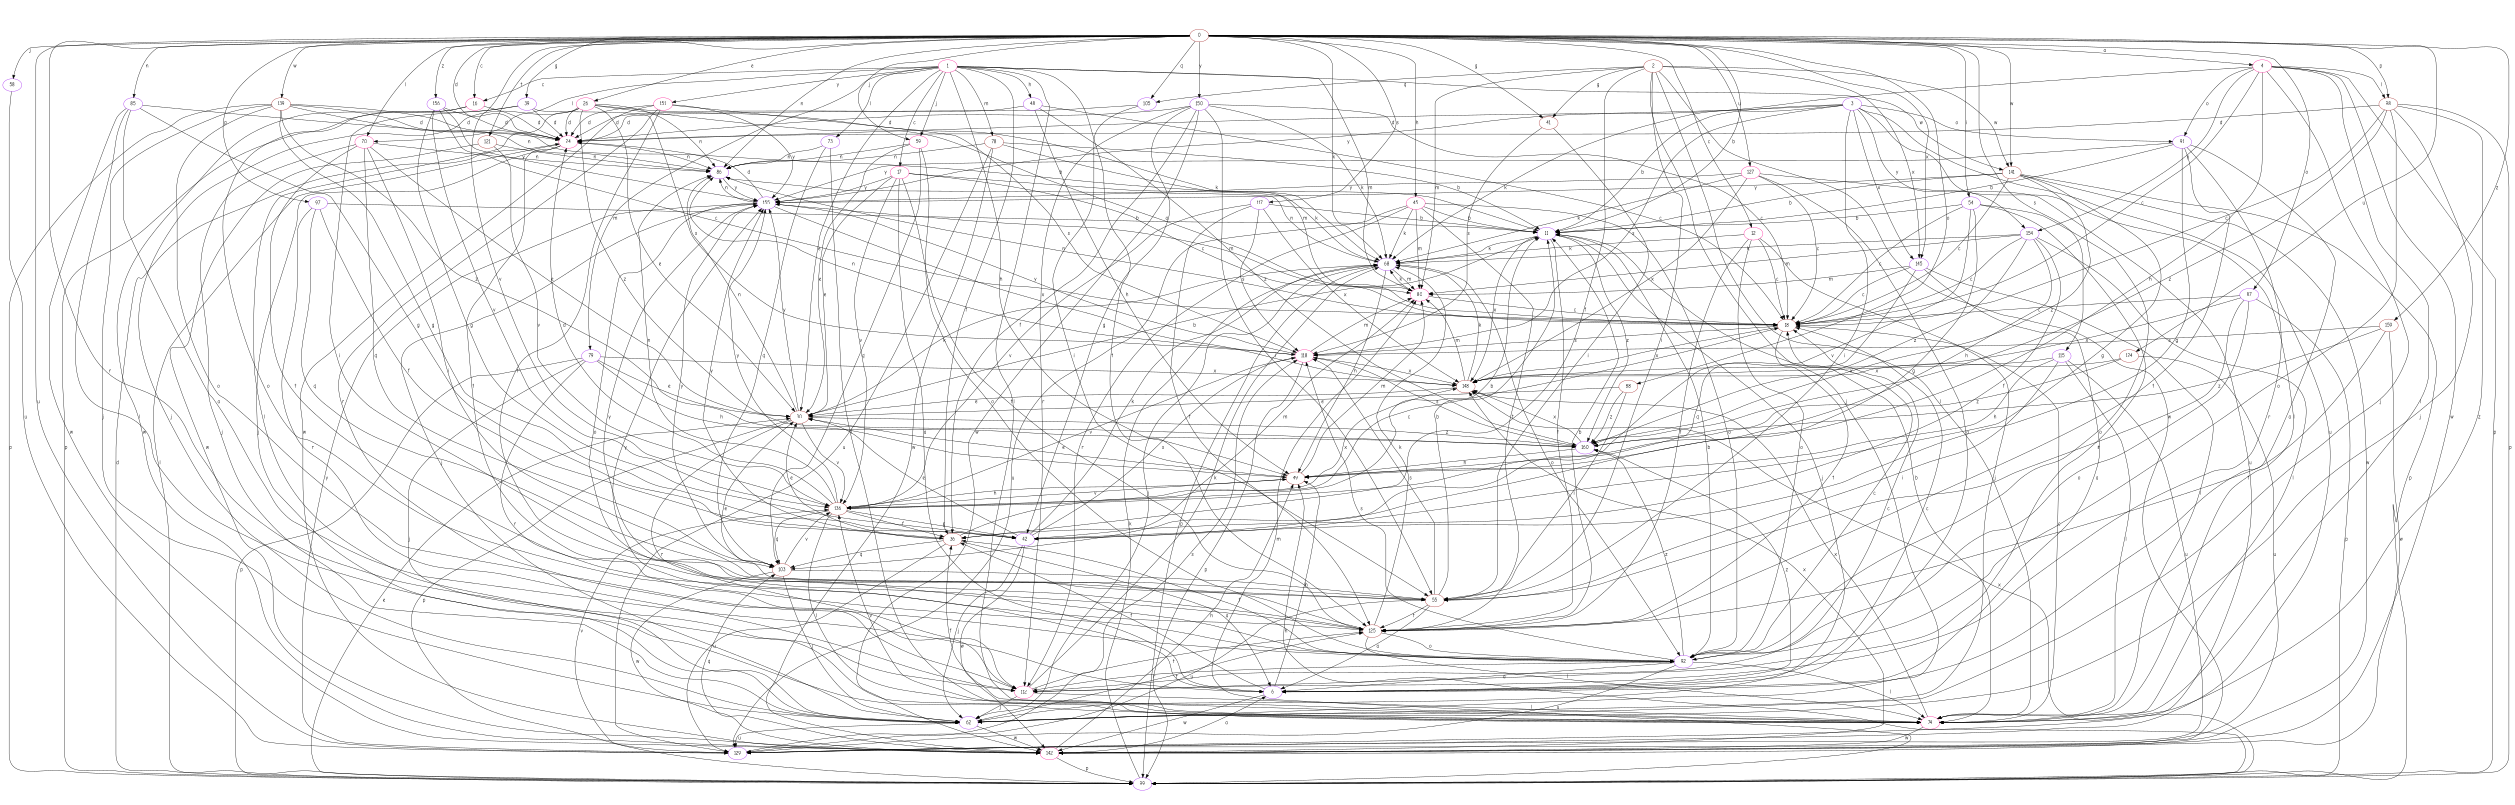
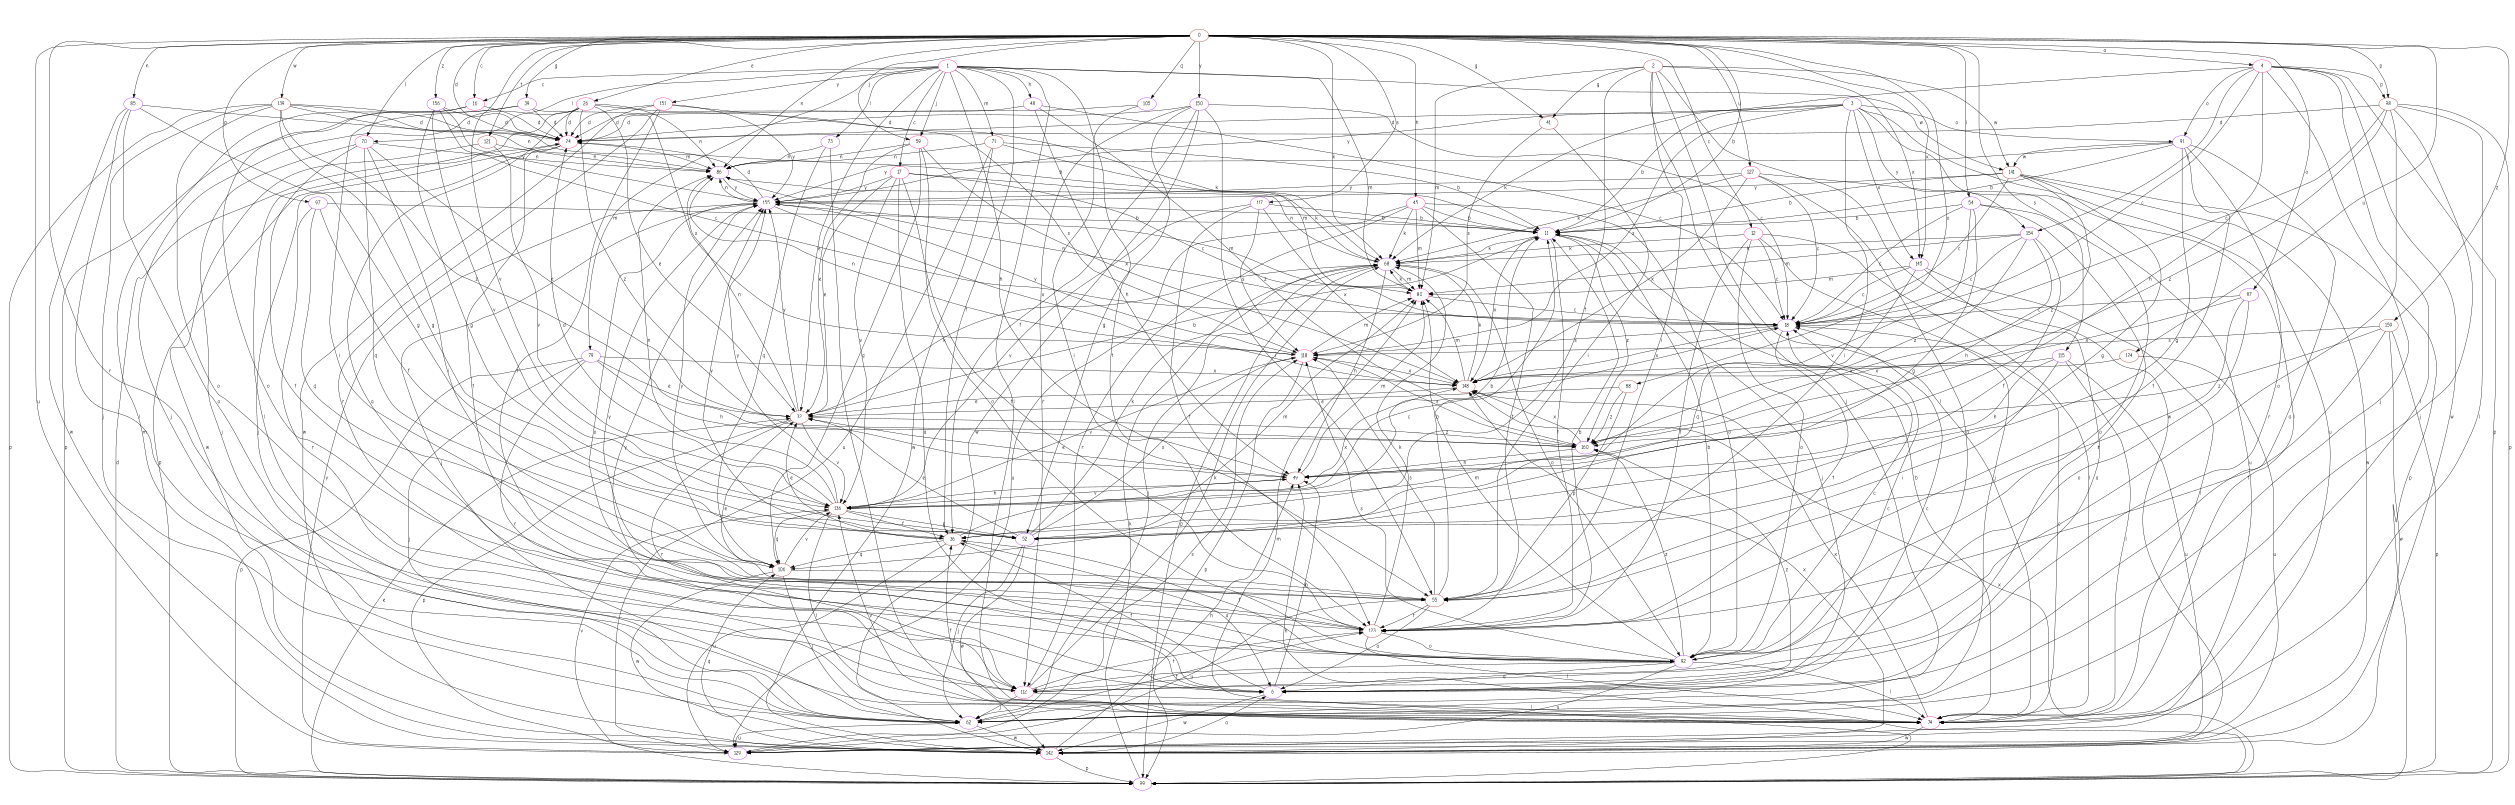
edge "0" -> "141": now "91" -> "141"
edge "2" -> "105": removed, label "q"
node "58": removed
edge "4" -> "98": label "l" -> "p"
node "78": label "78" -> "71"
edge "150" -> "68": removed, label "k"
edge "24" -> "86": label "n" -> "m"
edge "155" -> "11": added, label "b"
edge "26" -> "18": now "26" -> "6"
edge "59" -> "148": added, label "x"
node "18": color brown -> purple
edge "124" -> "160": removed, label "z"
node "30": label "30" -> "32"
edge "98" -> "74": label "z" -> "l"
edge "16" -> "142": label "w" -> "m"
edge "24" -> "99": label "l" -> "p"
edge "154" -> "74": now "12" -> "74"
edge "88" -> "55": label "i" -> "p"
edge "92" -> "80": added, label "m"
node "42": label "42" -> "52"
node "103": label "103" -> "106"
node "125": label "125" -> "123"
edge "87" -> "99": now "159" -> "99"
